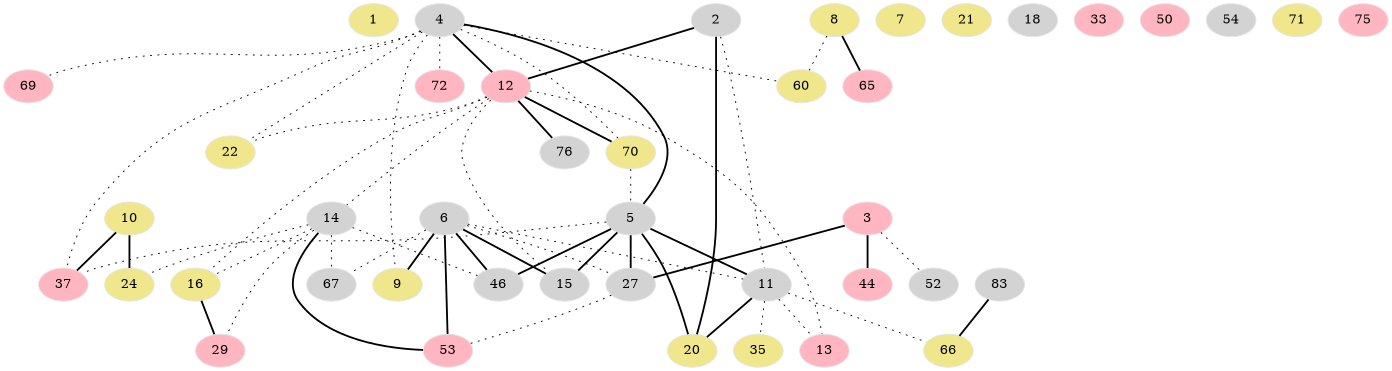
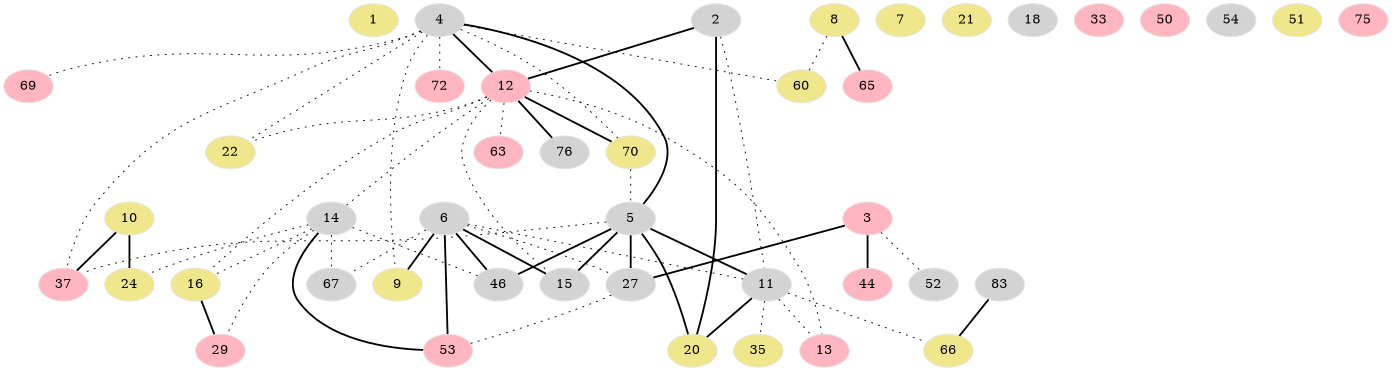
node "71": label "71" -> "51"
node "63": added
